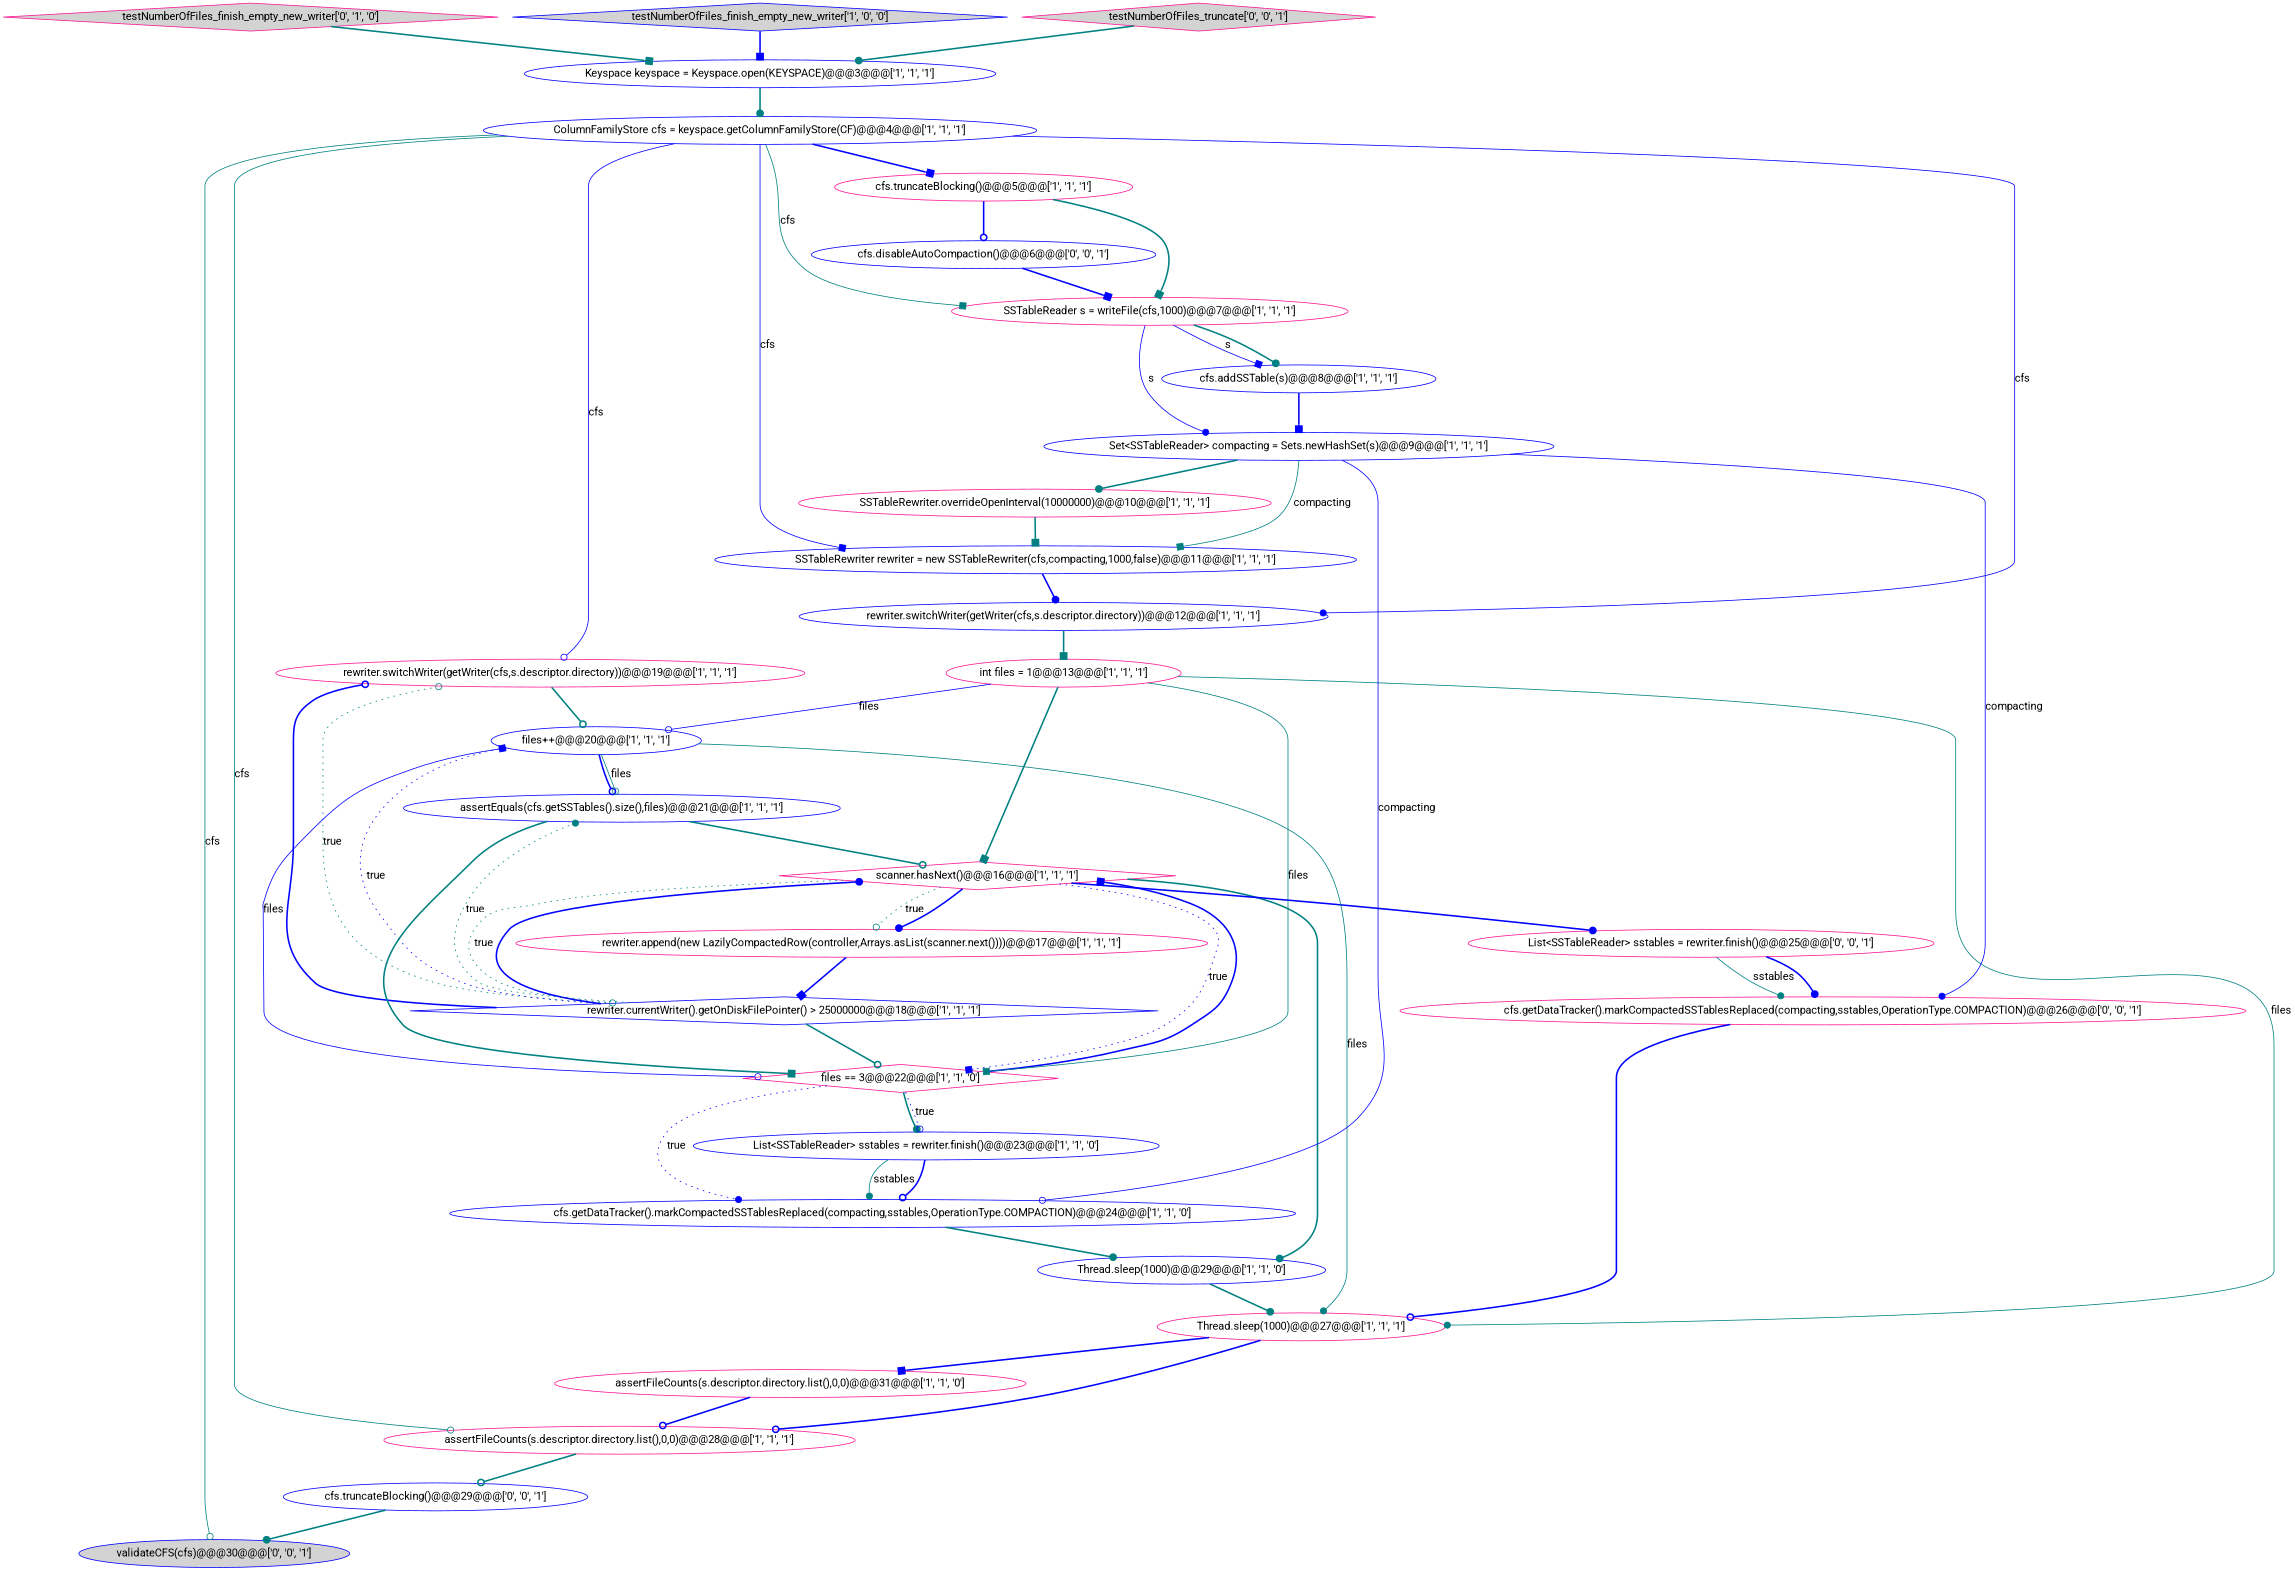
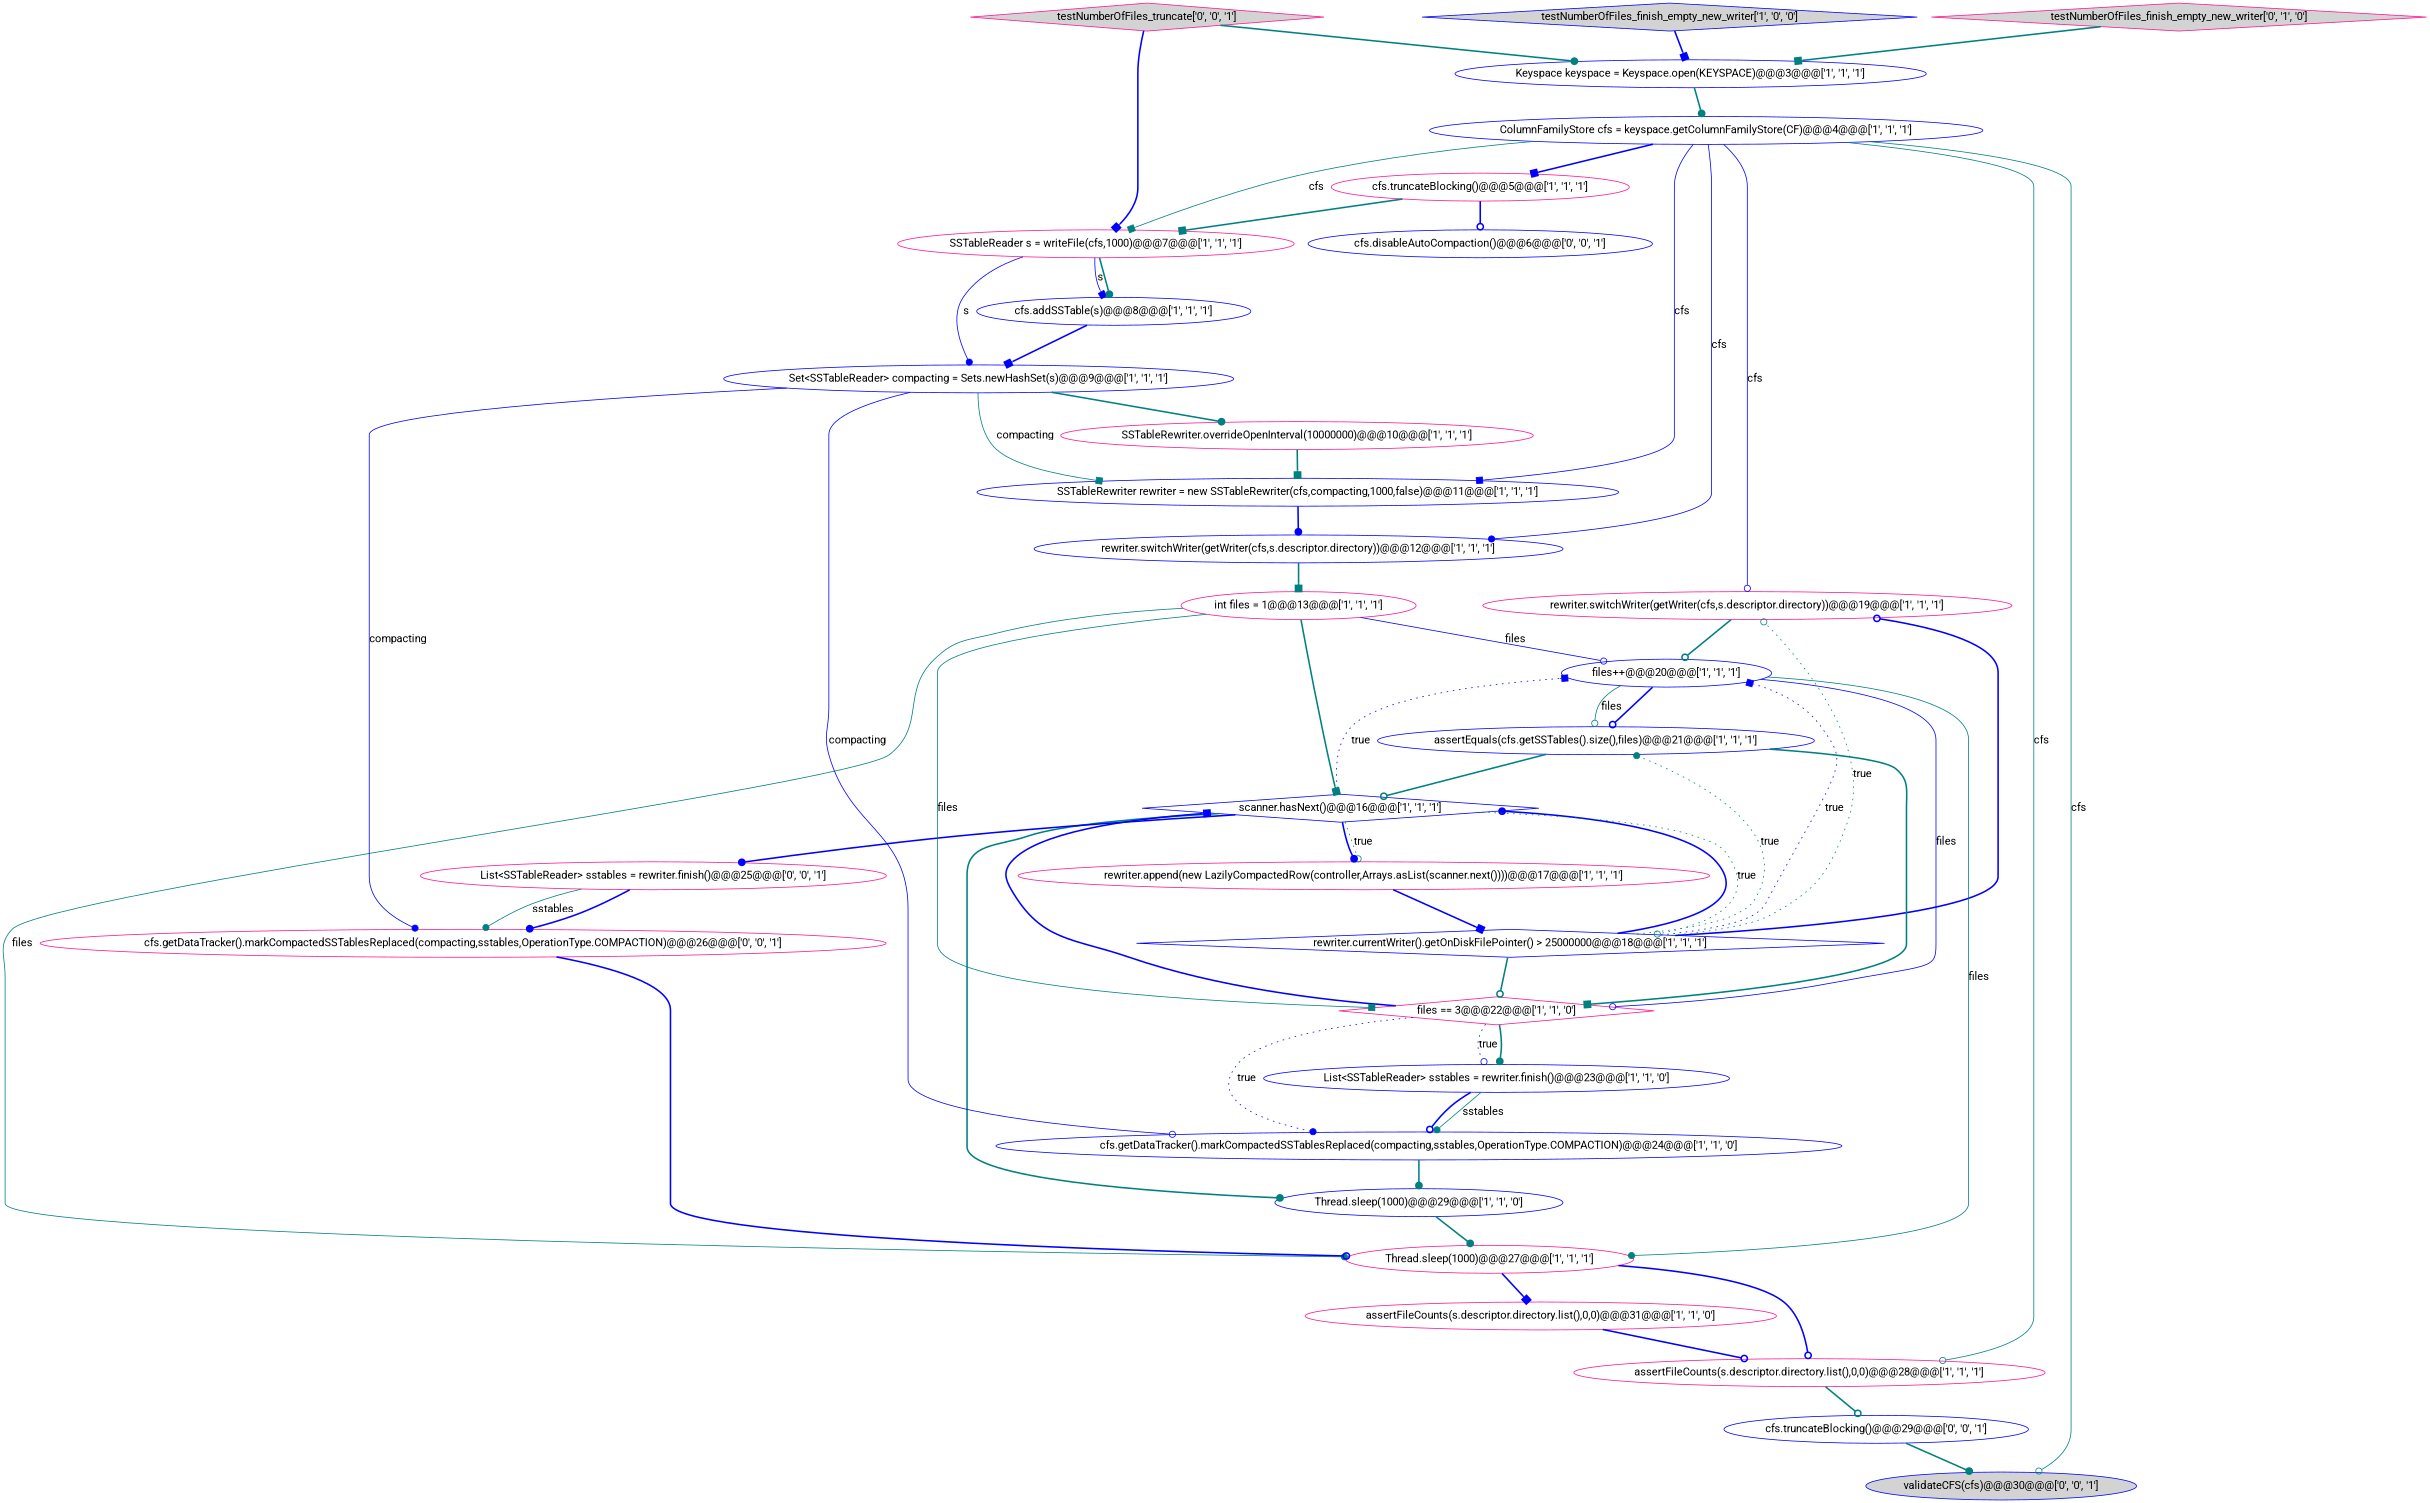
edge "cfs.disableAutoCompaction()@@@6@@@['0', '0', '1']" -> "SSTableReader s = writeFile(cfs,1000)@@@7@@@['1', '1', '1']": now "testNumberOfFiles_truncate['0', '0', '1']" -> "SSTableReader s = writeFile(cfs,1000)@@@7@@@['1', '1', '1']"
node "scanner.hasNext()@@@16@@@['1', '1', '1']": color deeppink -> blue
edge "scanner.hasNext()@@@16@@@['1', '1', '1']" -> "files == 3@@@22@@@['1', '1', '0']": now "scanner.hasNext()@@@16@@@['1', '1', '1']" -> "files++@@@20@@@['1', '1', '1']"
